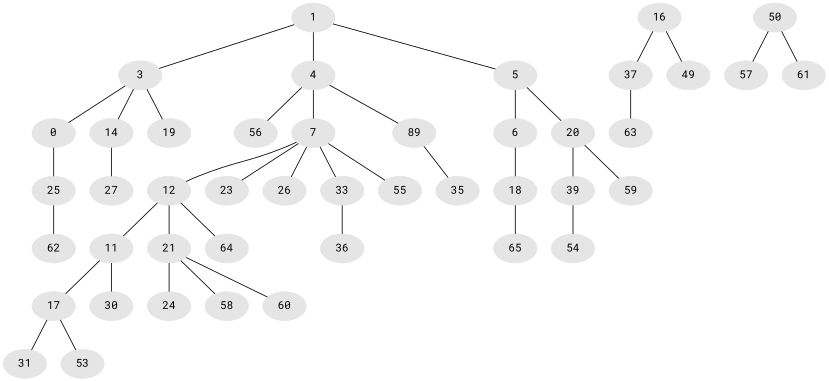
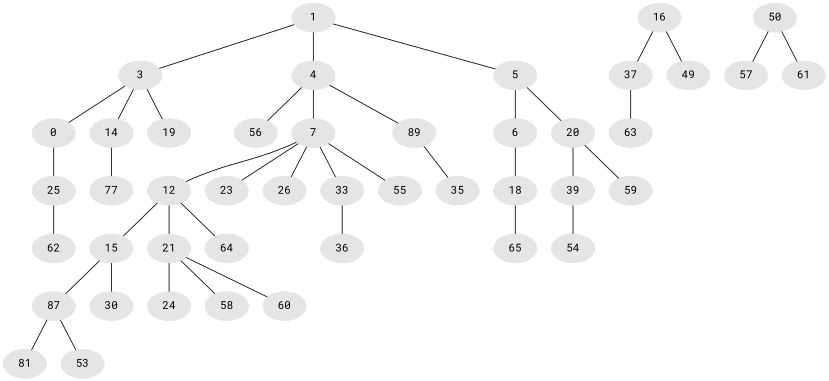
node "27": label "27" -> "77"
node "11": label "11" -> "15"
node "17": label "17" -> "87"
node "31": label "31" -> "81"
